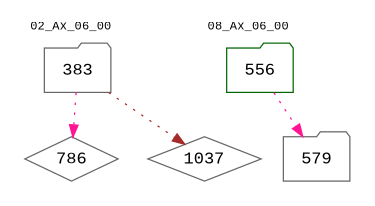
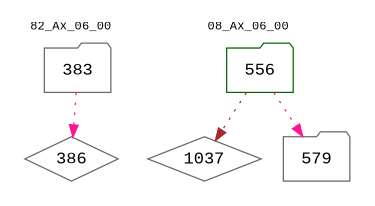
cluster "02_Ax_06_00": label "02_Ax_06_00" -> "82_Ax_06_00"
edge "383" -> "1037": now "556" -> "1037"
node "786": label "786" -> "386"
